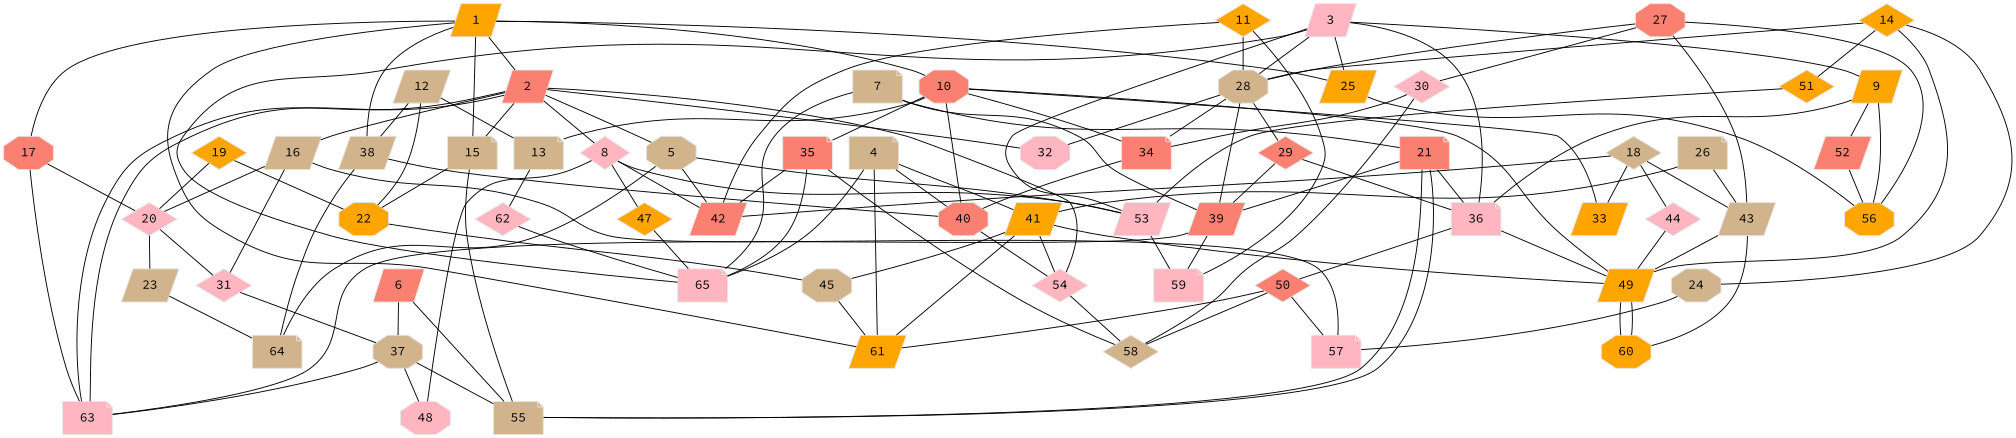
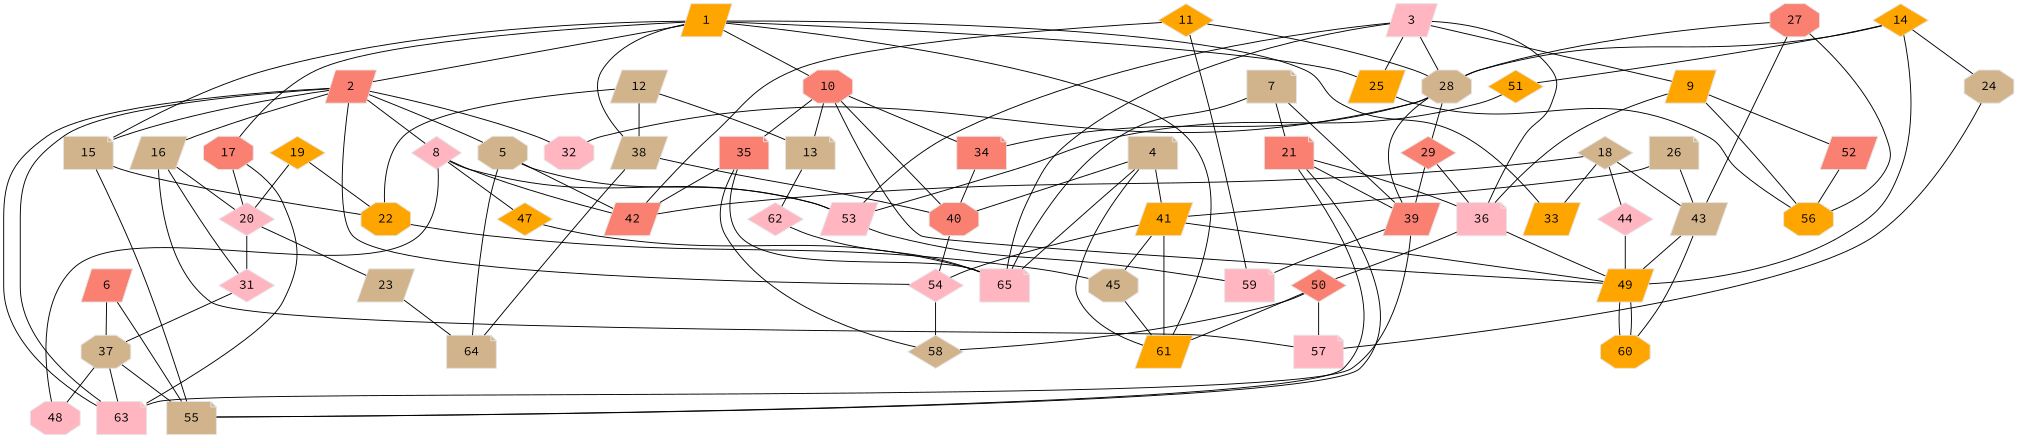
node "30": removed
edge "10" -- "33": now "1" -- "33"
